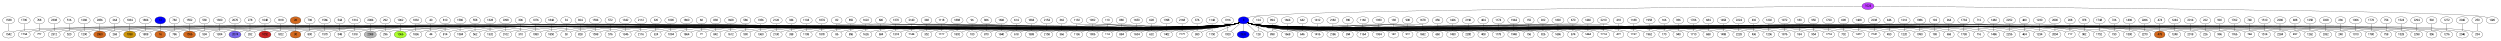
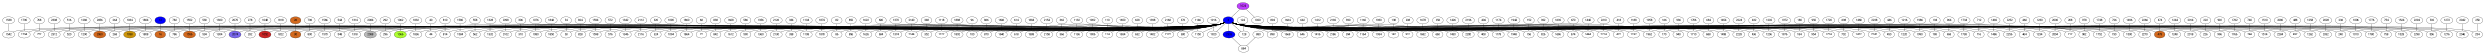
edge "3" -- "884": now "2326" -- "884"
